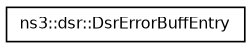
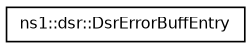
node "ns3::dsr::DsrErrorBuffEntry": label "ns3::dsr::DsrErrorBuffEntry" -> "ns1::dsr::DsrErrorBuffEntry"
